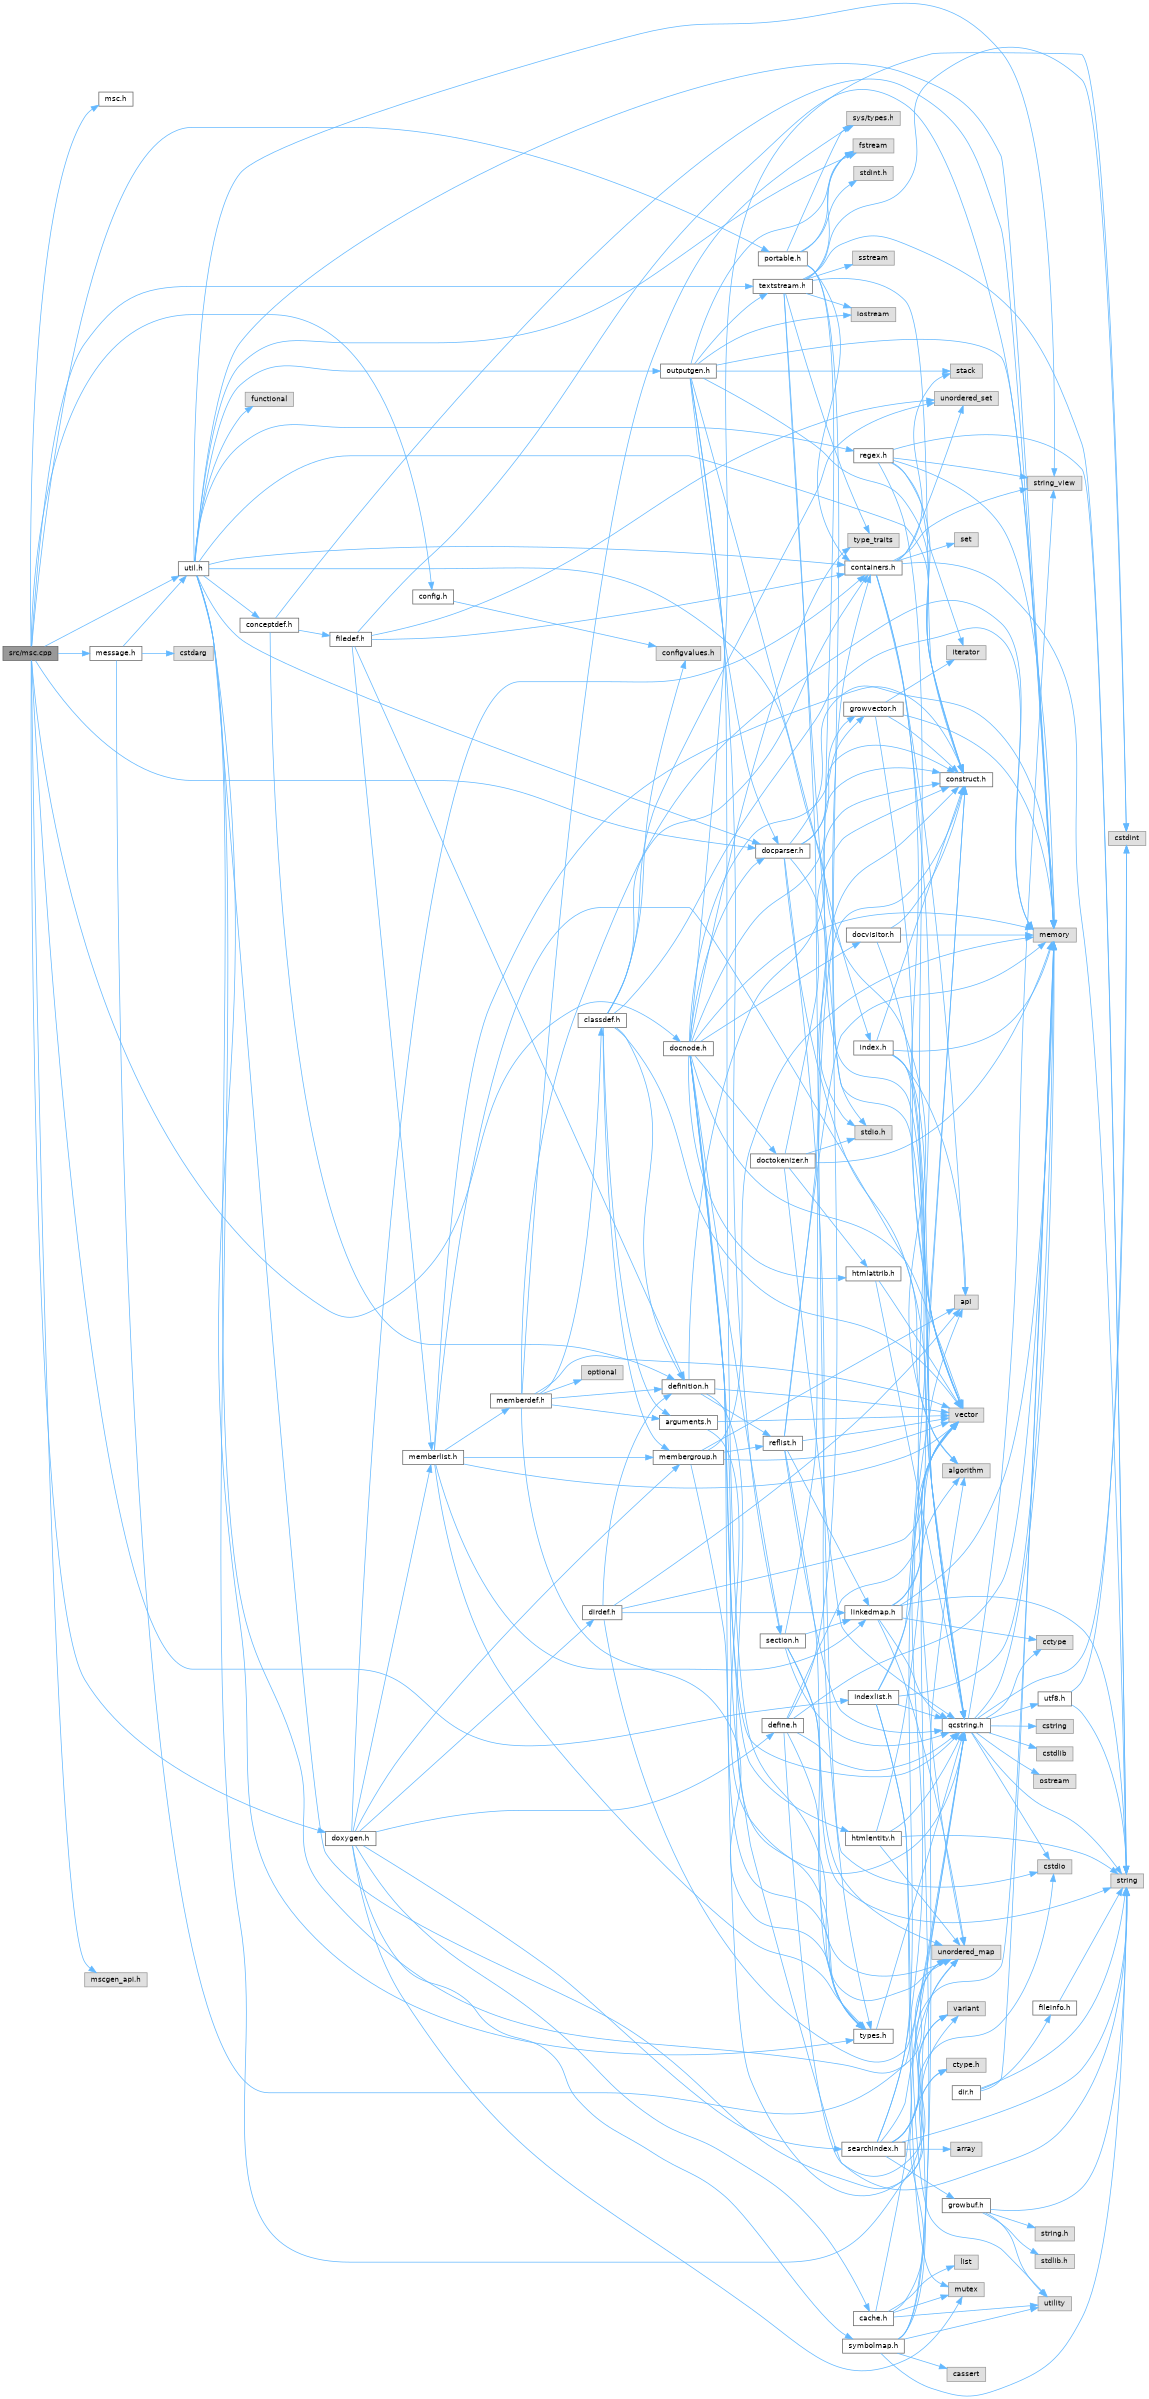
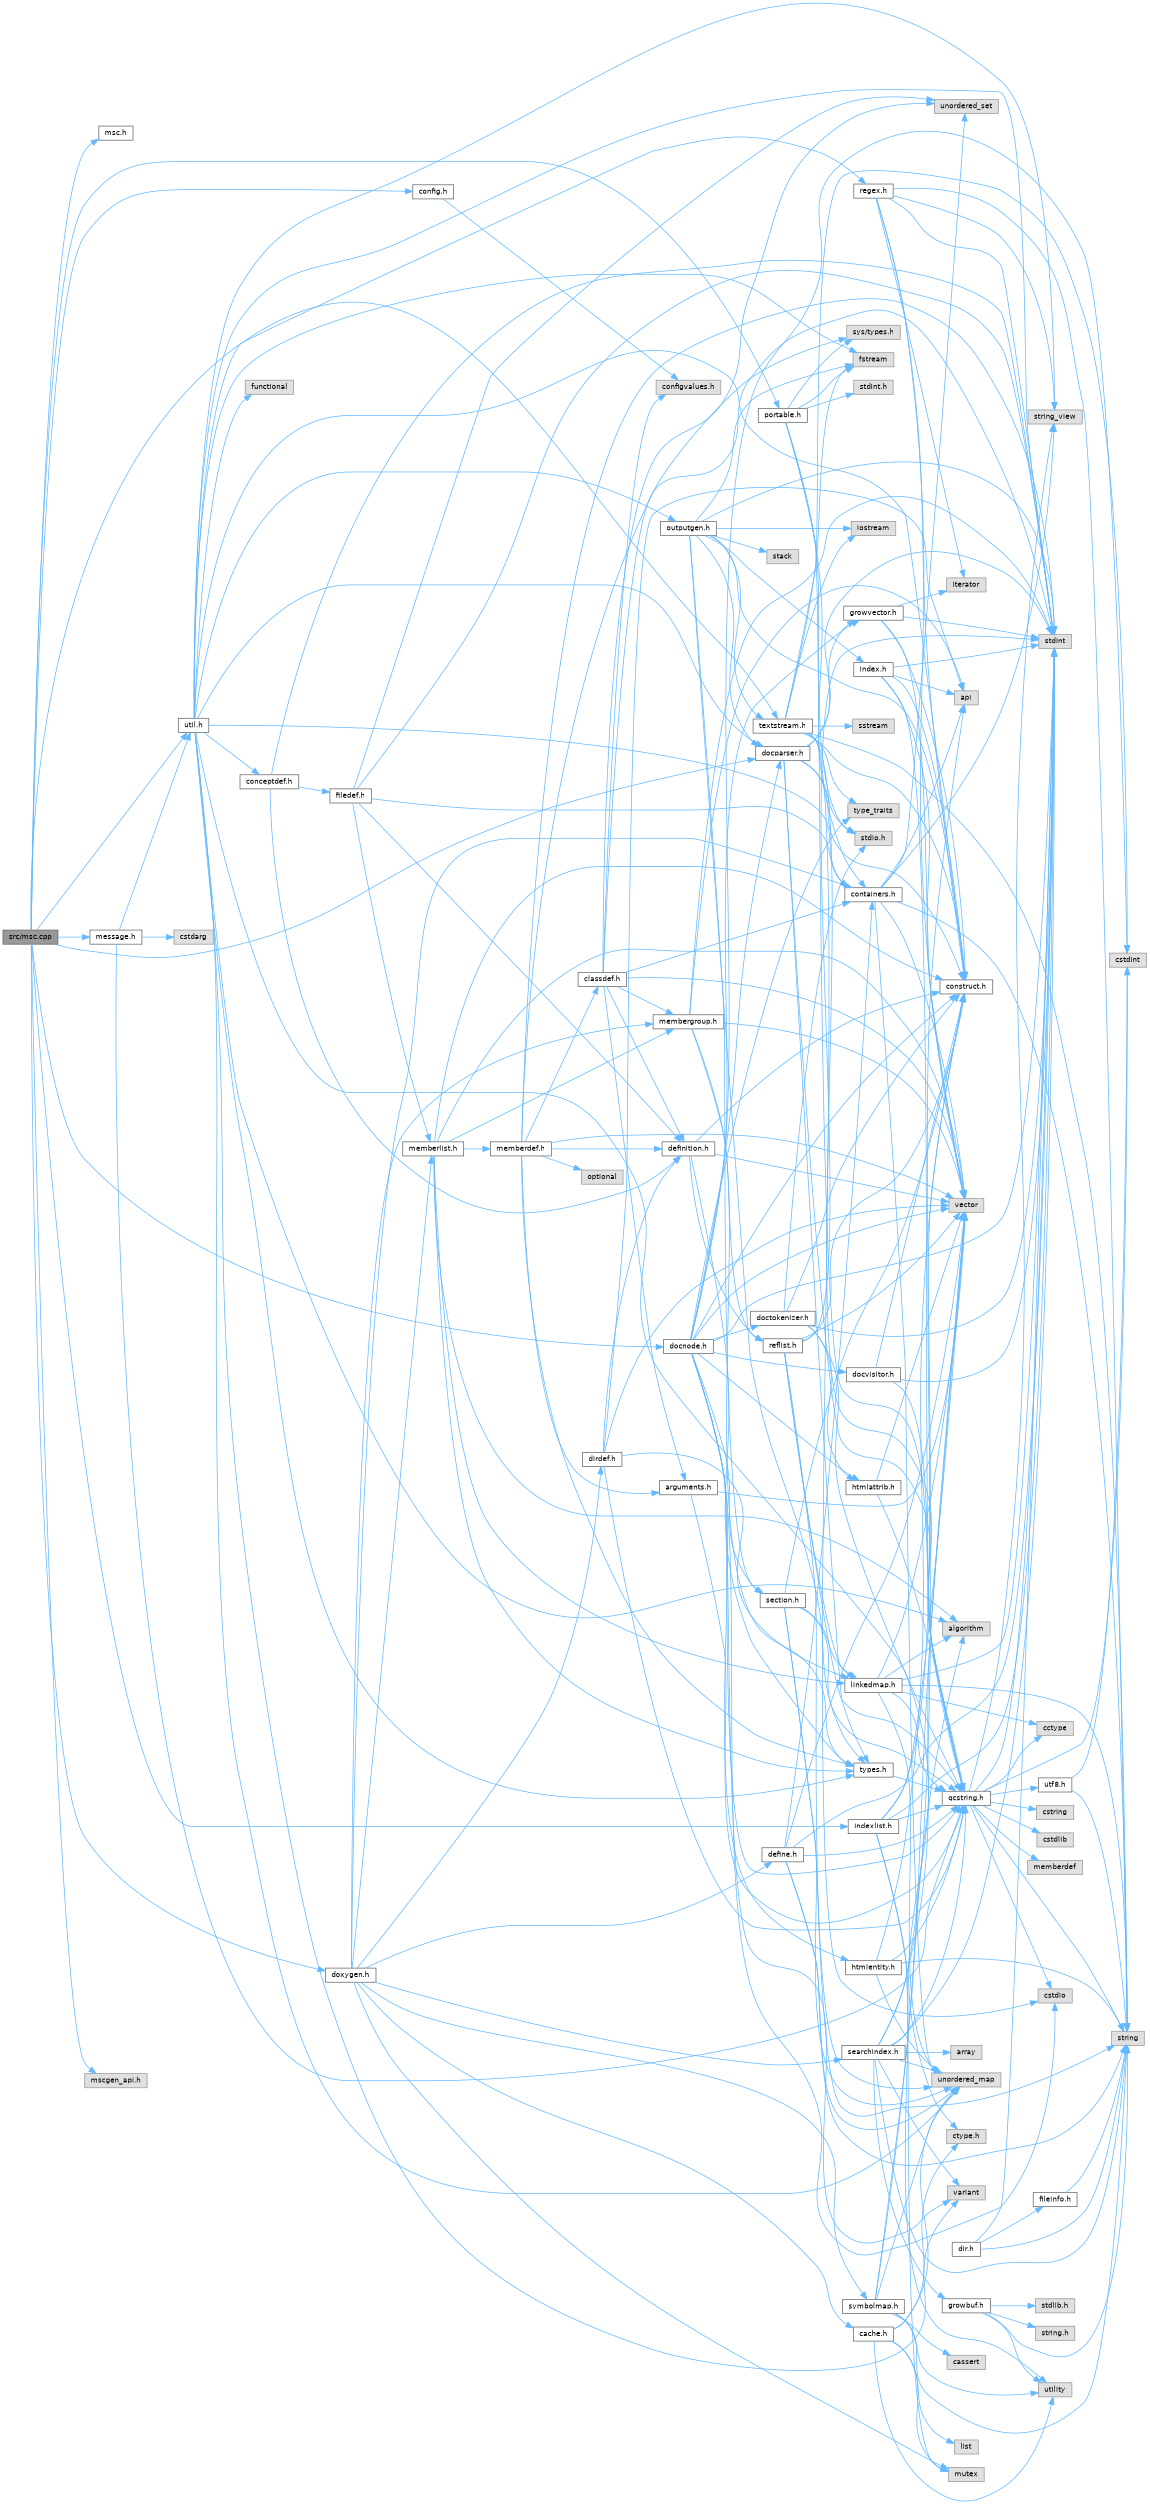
edge "containers.h" -> "stack": removed
node "set": removed
node "memory": label "memory" -> "stdint"
node "ostream": label "ostream" -> "memberdef"
